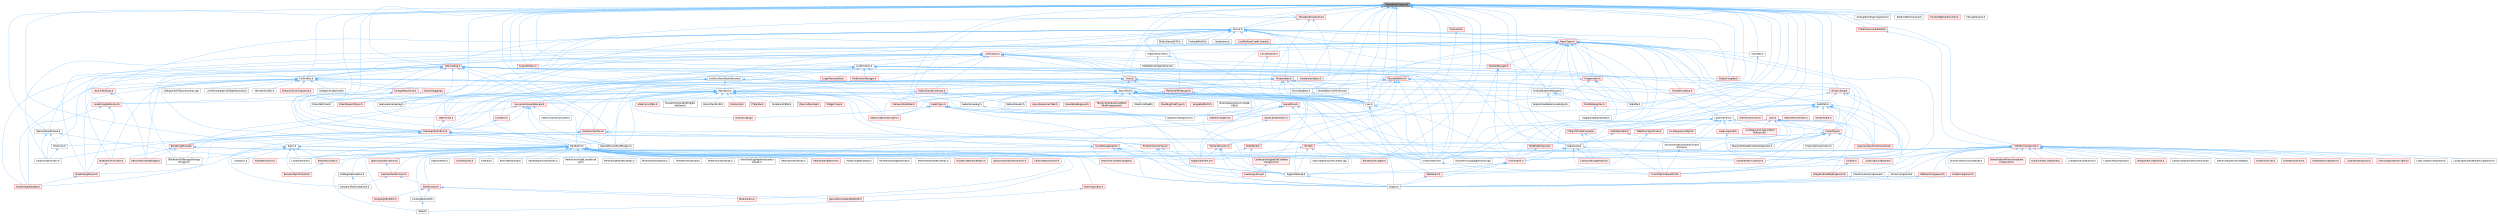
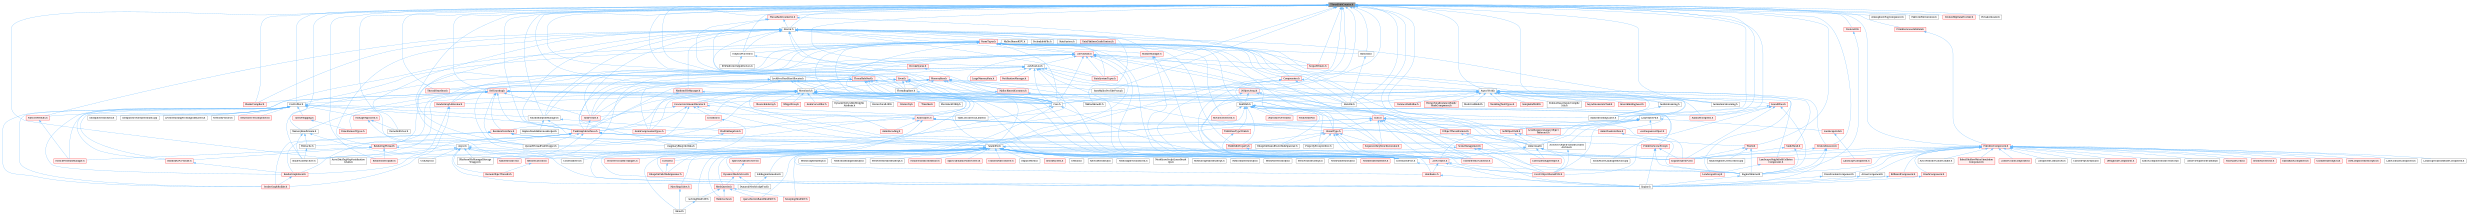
edge "MallocBinnedCommon.h" -> "CsvProfiler.h": now "AnimTypes.h" -> "CsvProfiler.h"
